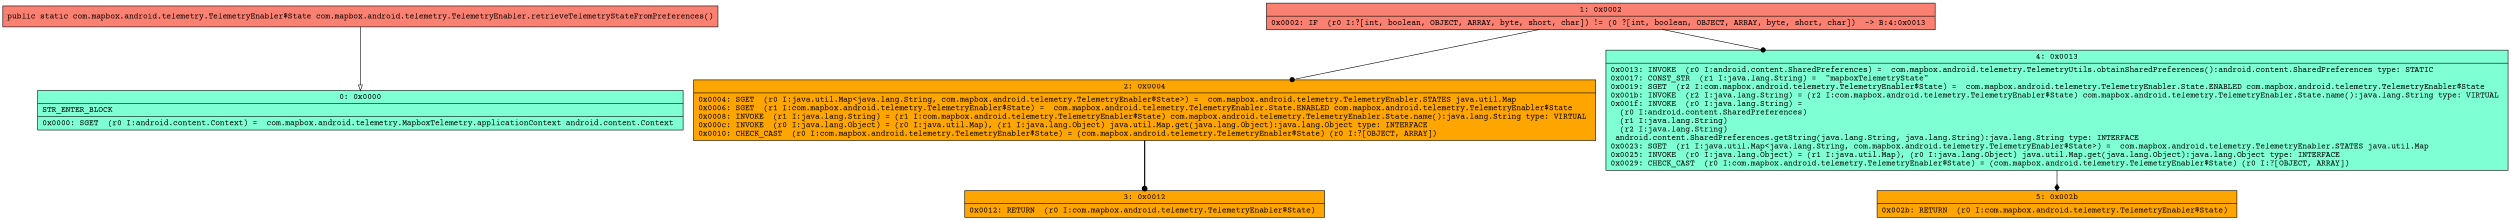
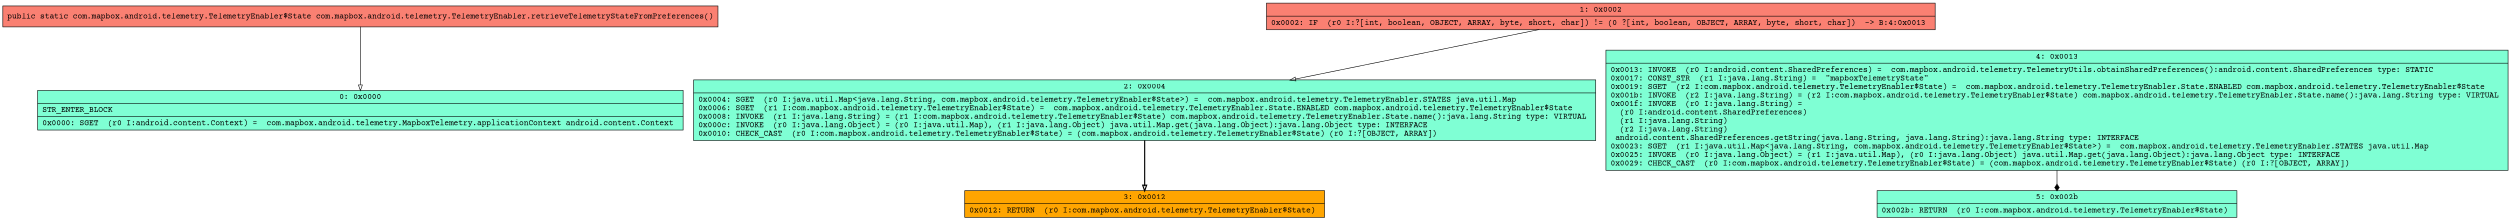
edge "1: 0x0002" -> "4: 0x0013": removed
edge "1: 0x0002" -> "2: 0x0004": arrowhead dot -> onormal
node "2: 0x0004": fillcolor orange -> aquamarine
edge "2: 0x0004" -> "3: 0x0012": arrowhead dot -> onormal
node "5: 0x002b": fillcolor orange -> aquamarine
